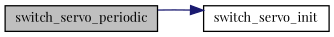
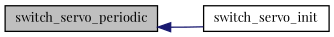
edge "switch_servo_periodic" -> "switch_servo_init": reversed
